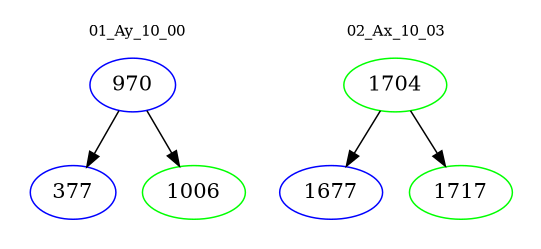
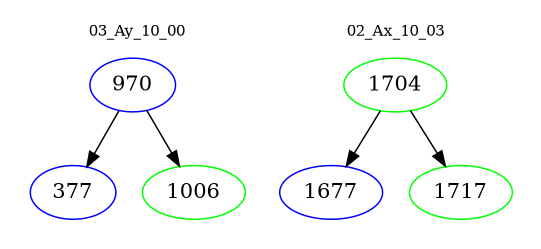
cluster "01_Ay_10_00": label "01_Ay_10_00" -> "03_Ay_10_00"
